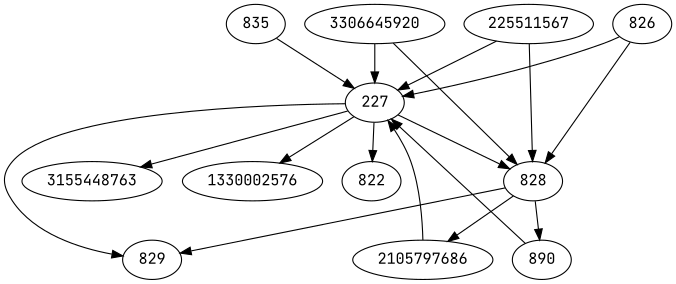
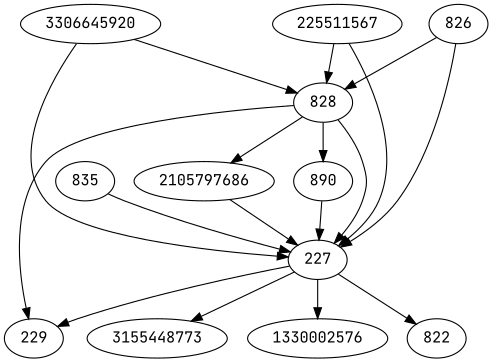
edge "227" -> "828": reversed
node "3155448763": label "3155448763" -> "3155448773"
node "829": label "829" -> "229"
